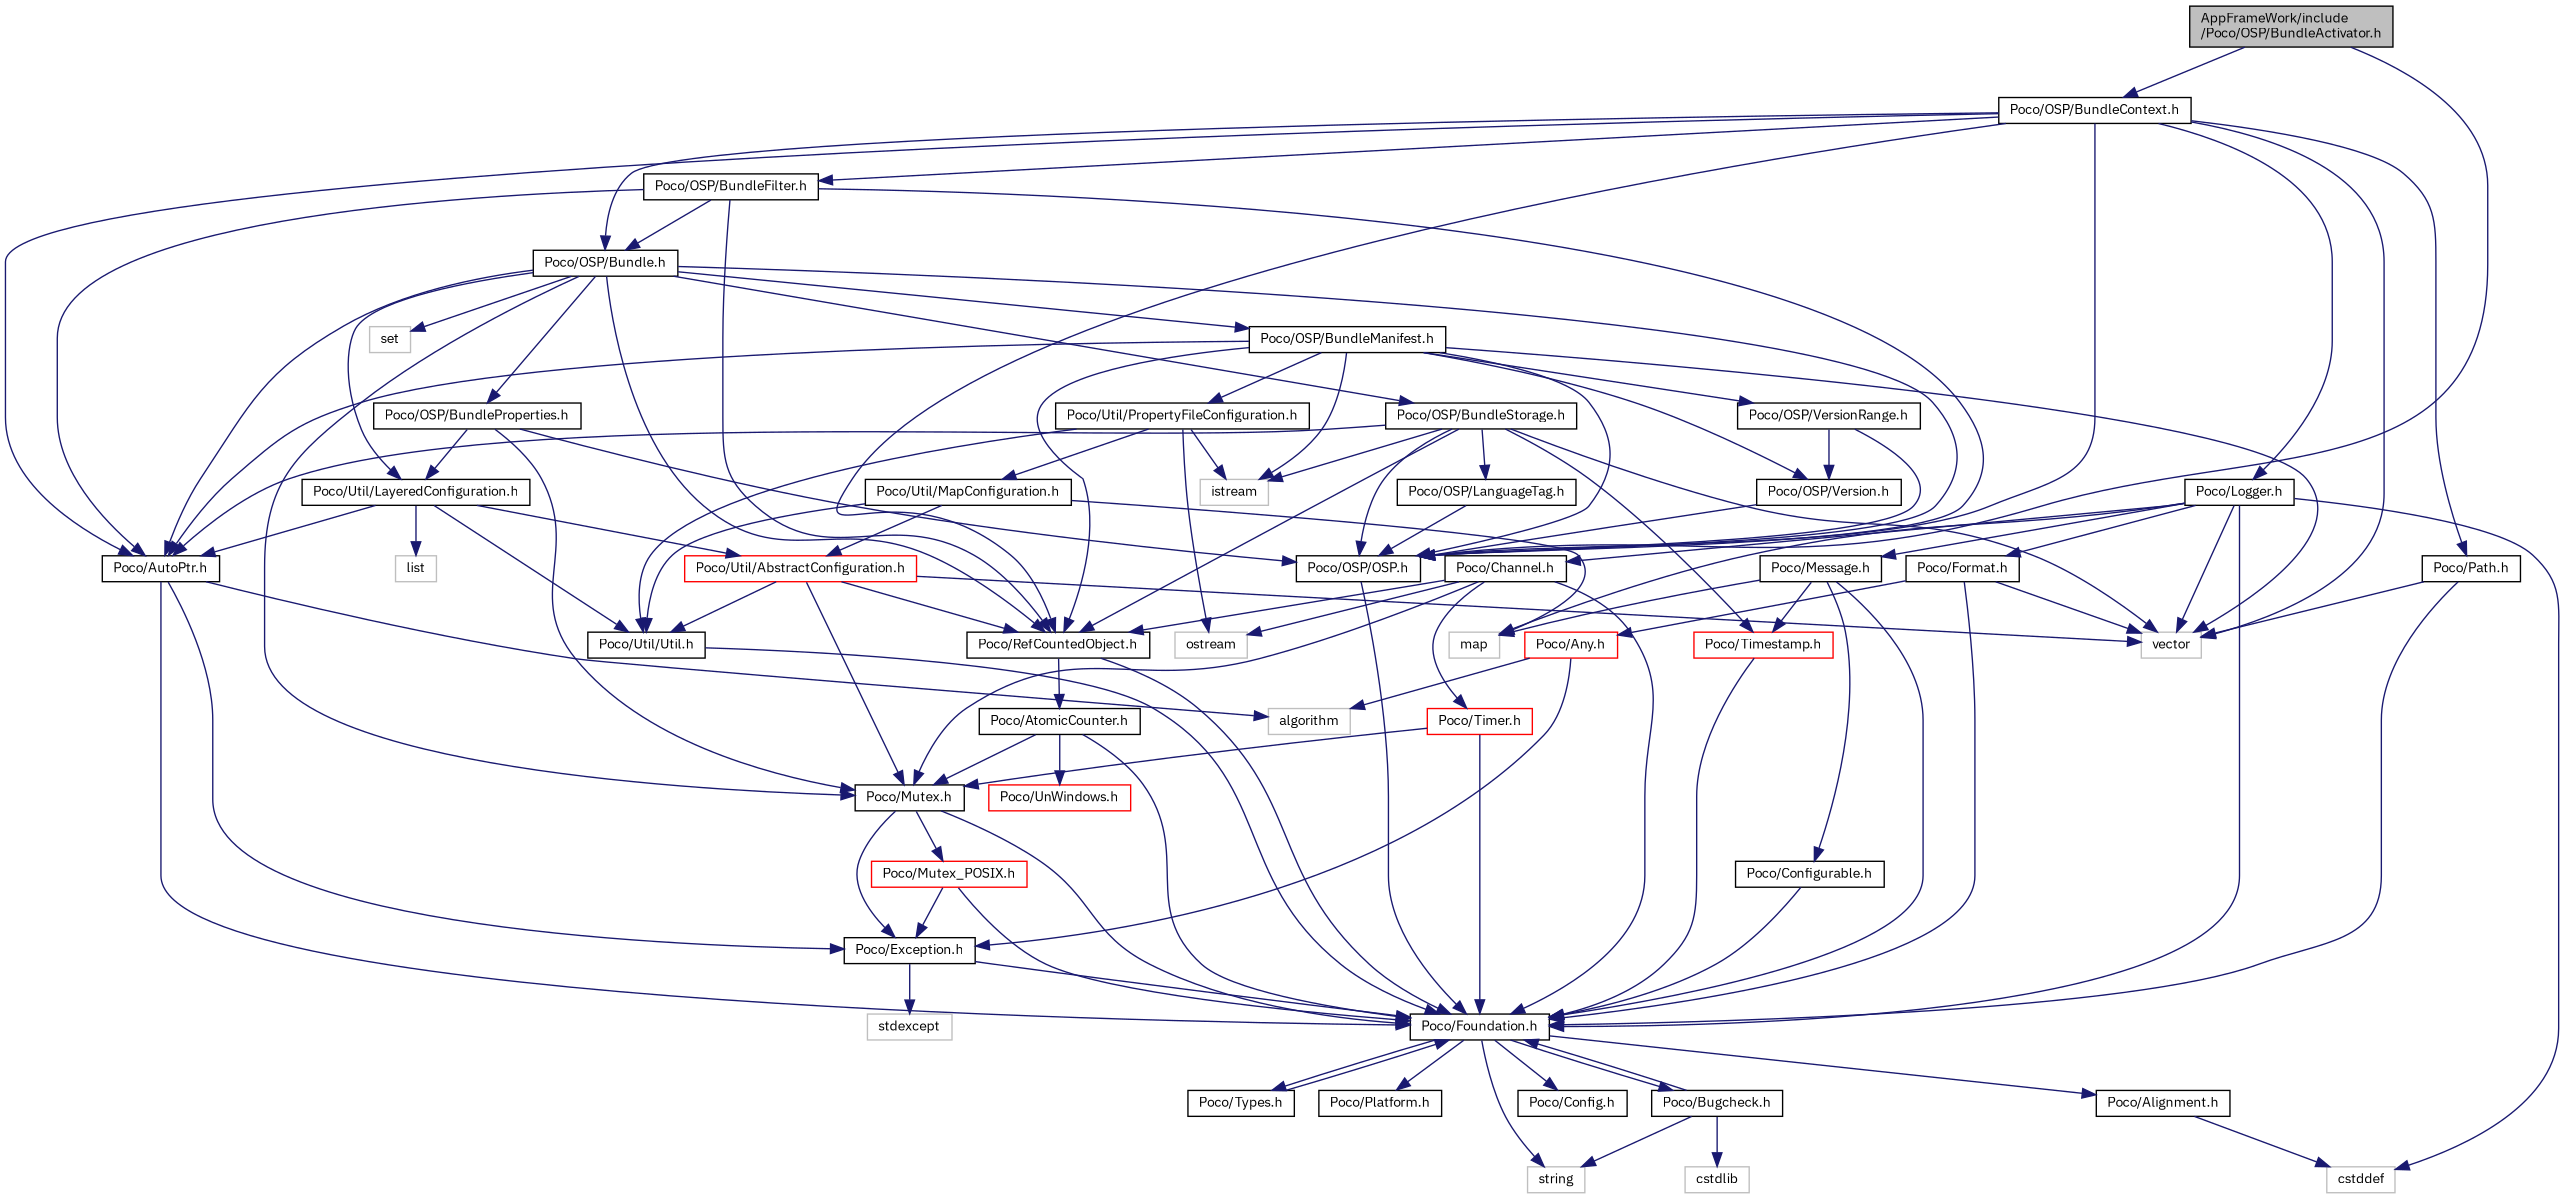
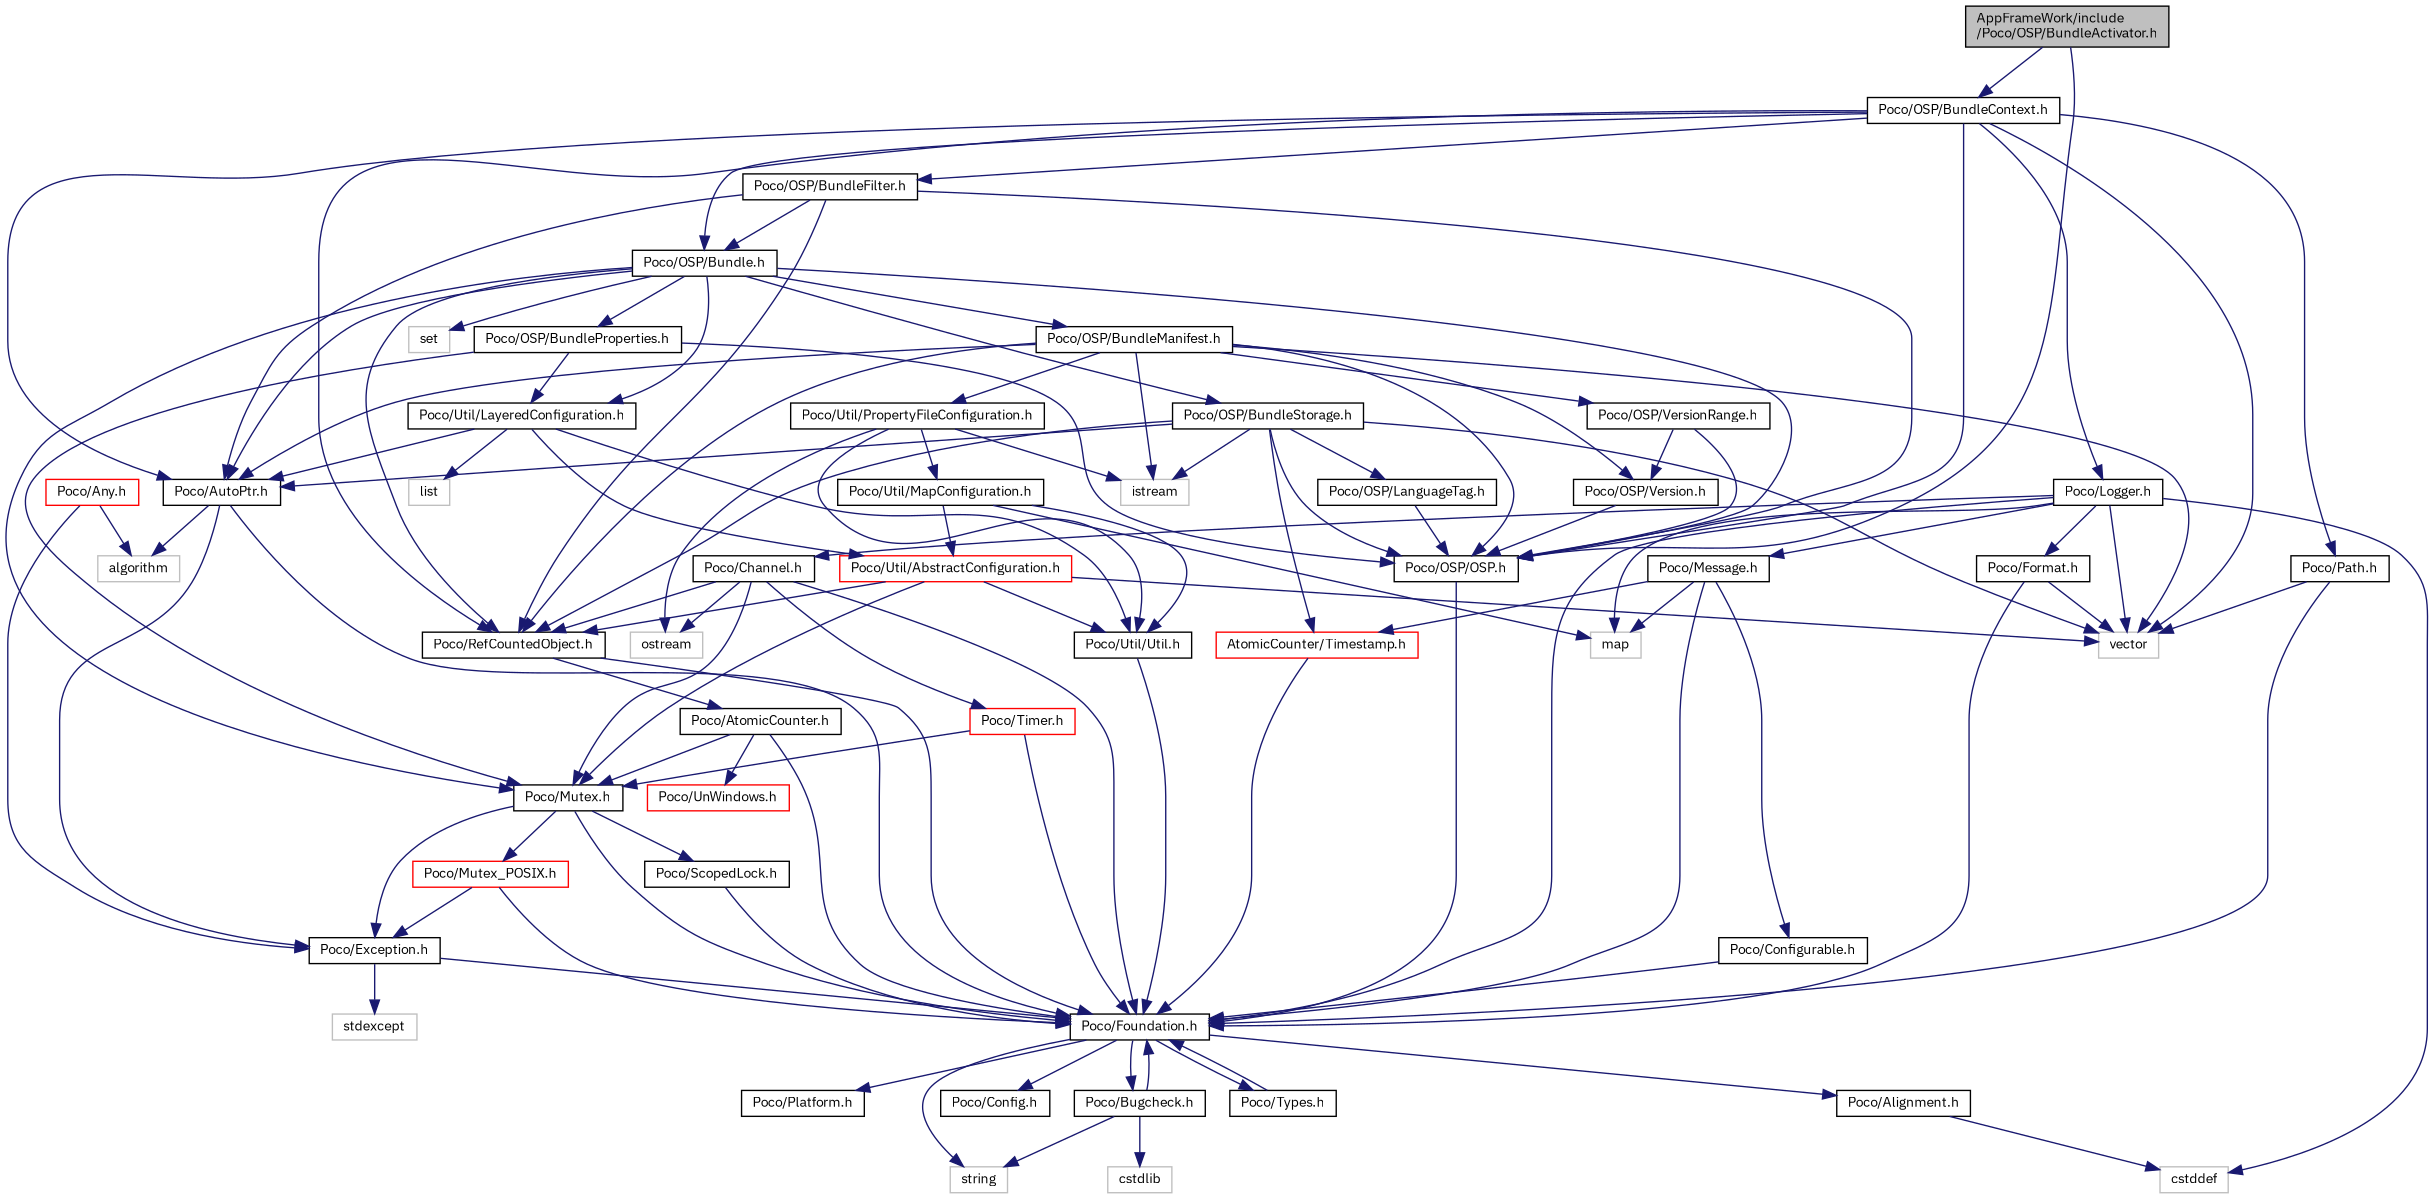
edge "Poco/Format.h" -> "Poco/Any.h": removed
node "Poco/Timestamp.h": label "Poco/Timestamp.h" -> "AtomicCounter/Timestamp.h"
node "Poco/ScopedLock.h": added
